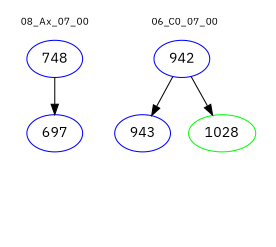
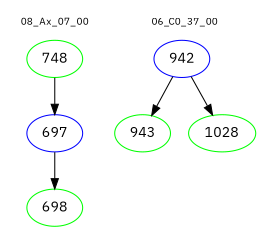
cluster "06_C0_07_00": label "06_C0_07_00" -> "06_C0_37_00"
node "748": color blue -> green
node "943": color blue -> green
node "698": added
